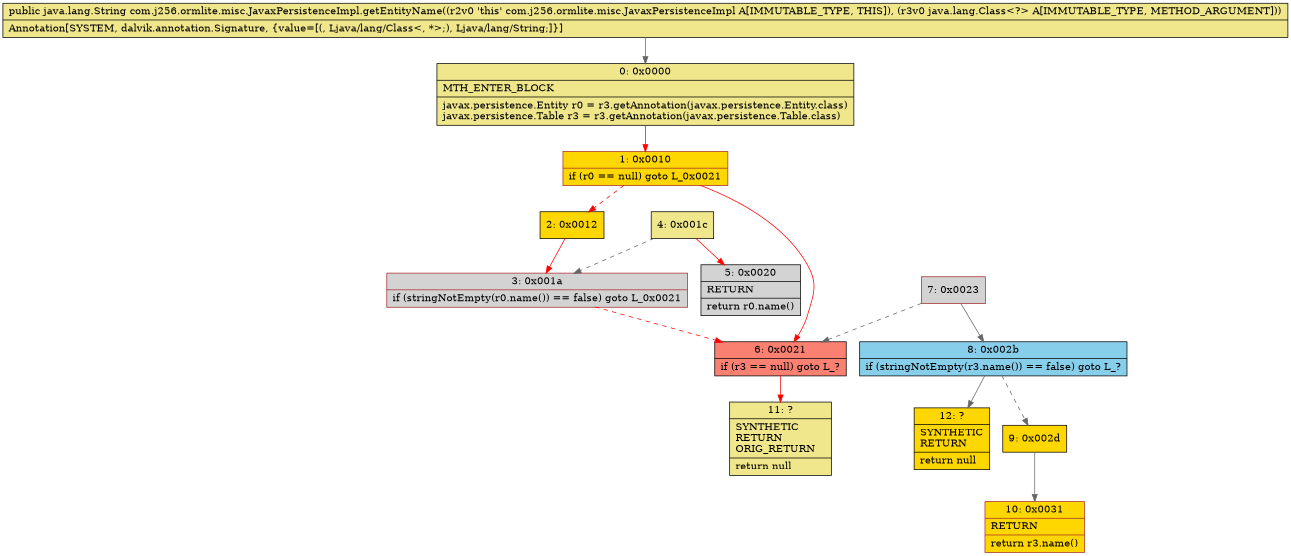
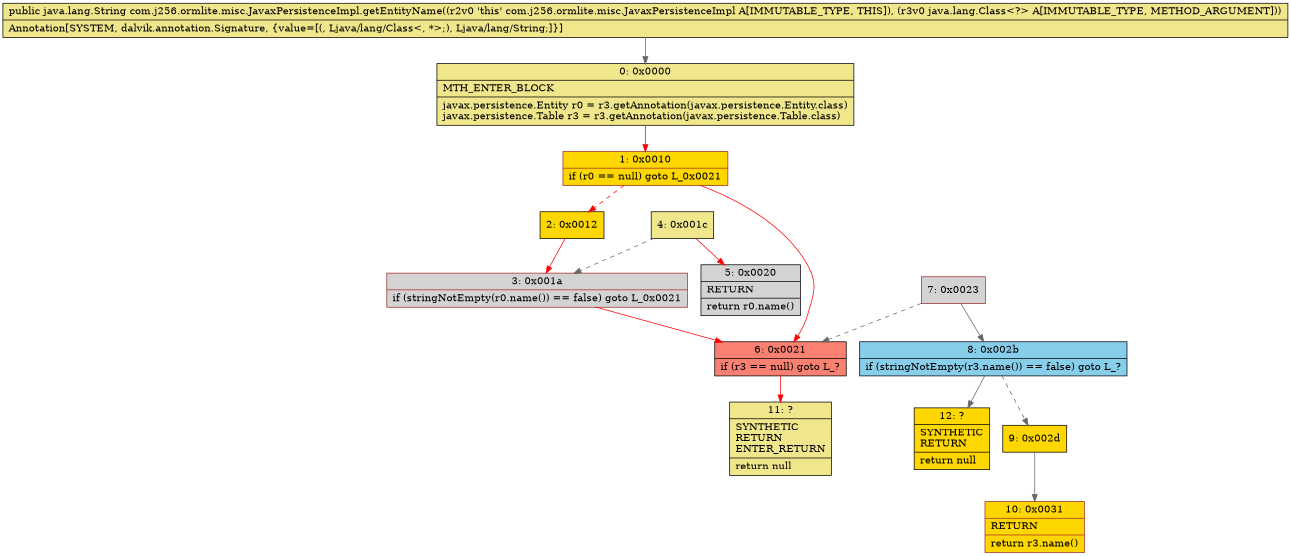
edge "3: 0x001a" -> "6: 0x0021": style dashed -> solid
node "11: ?": text "ORIG_RETURN" -> "ENTER_RETURN"
